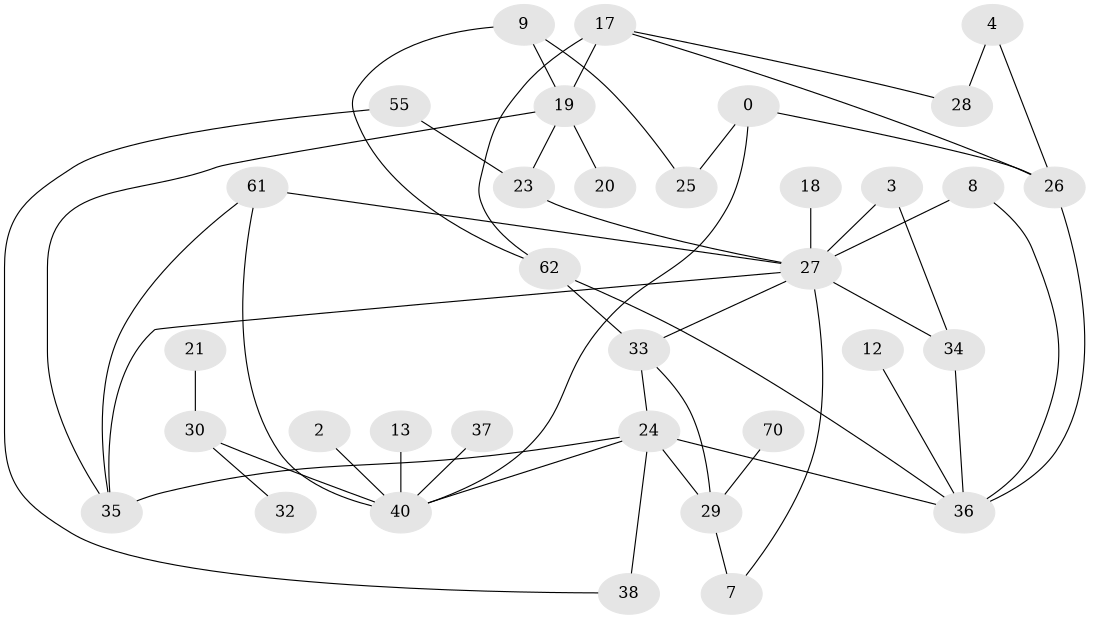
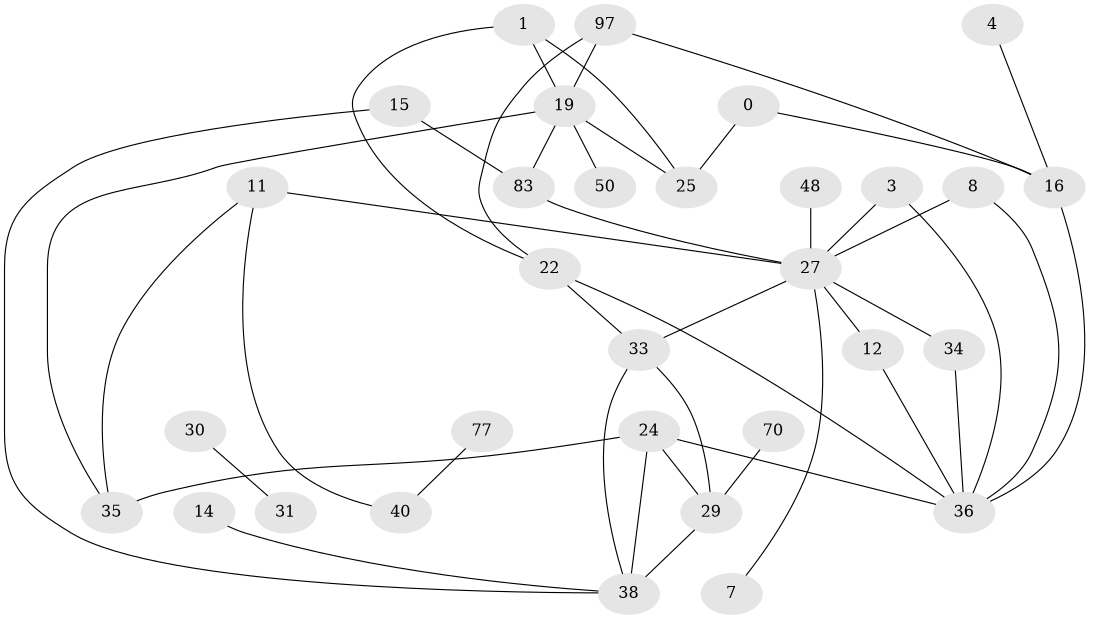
node "9": label "9" -> "1"
node "17": label "17" -> "97"
node "55": label "55" -> "15"
node "28": removed
edge "19" -- "25": added
node "61": label "61" -> "11"
node "23": label "23" -> "83"
node "20": label "20" -> "50"
node "18": label "18" -> "48"
node "26": label "26" -> "16"
node "62": label "62" -> "22"
edge "3" -- "34": now "3" -- "36"
edge "27" -- "35": now "27" -- "12"
edge "0" -- "40": removed
node "21": removed
edge "33" -- "24": now "33" -- "38"
node "2": removed
node "13": removed
node "37": label "37" -> "77"
edge "30" -- "40": removed
edge "24" -- "40": removed
node "14": added
node "32": label "32" -> "31"
edge "29" -- "7": now "29" -- "38"
